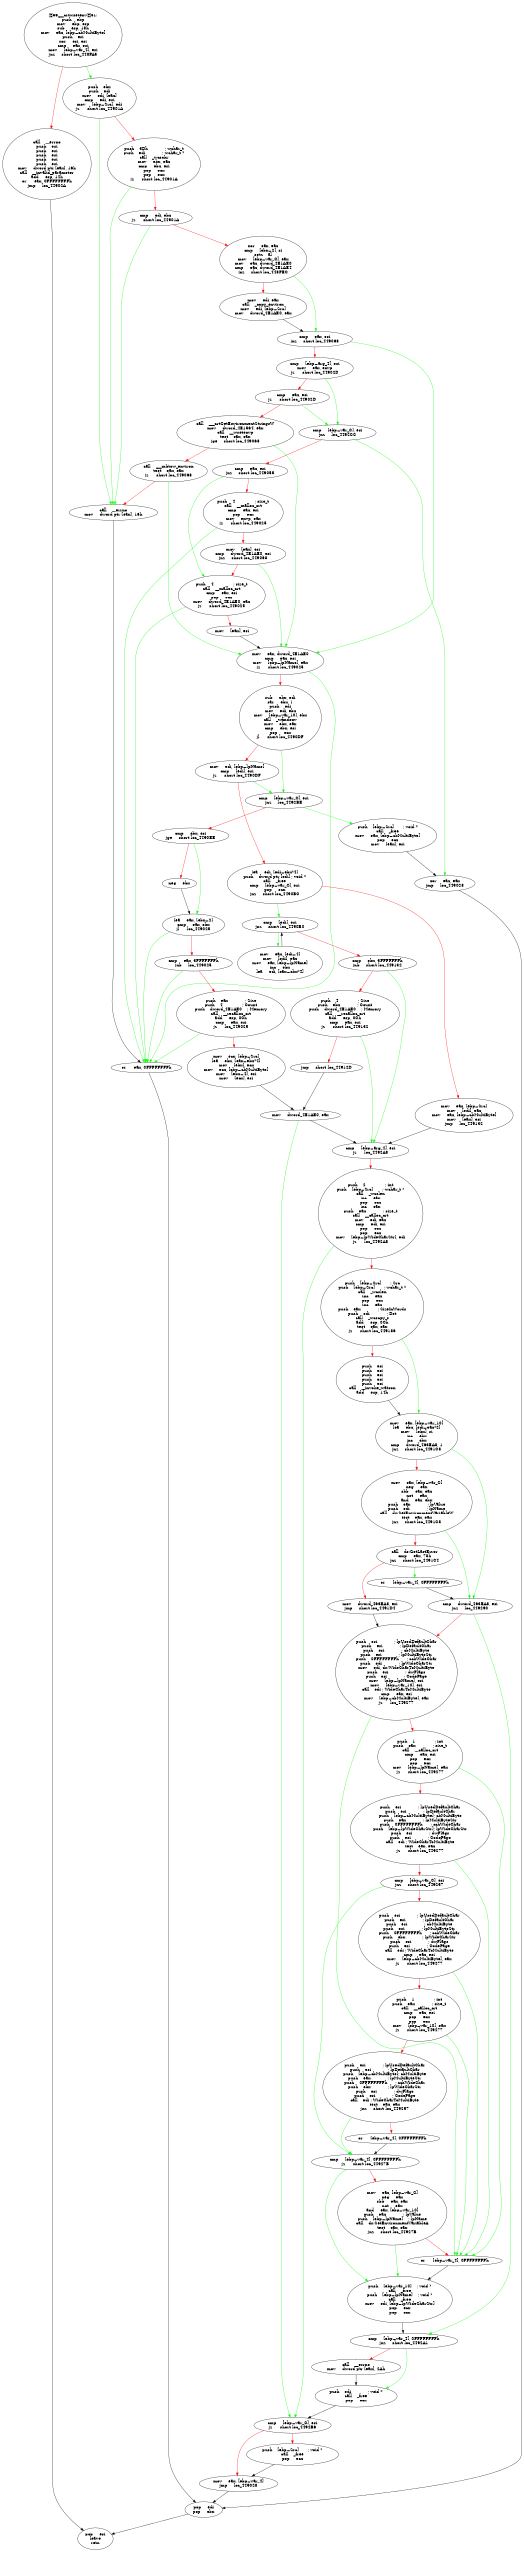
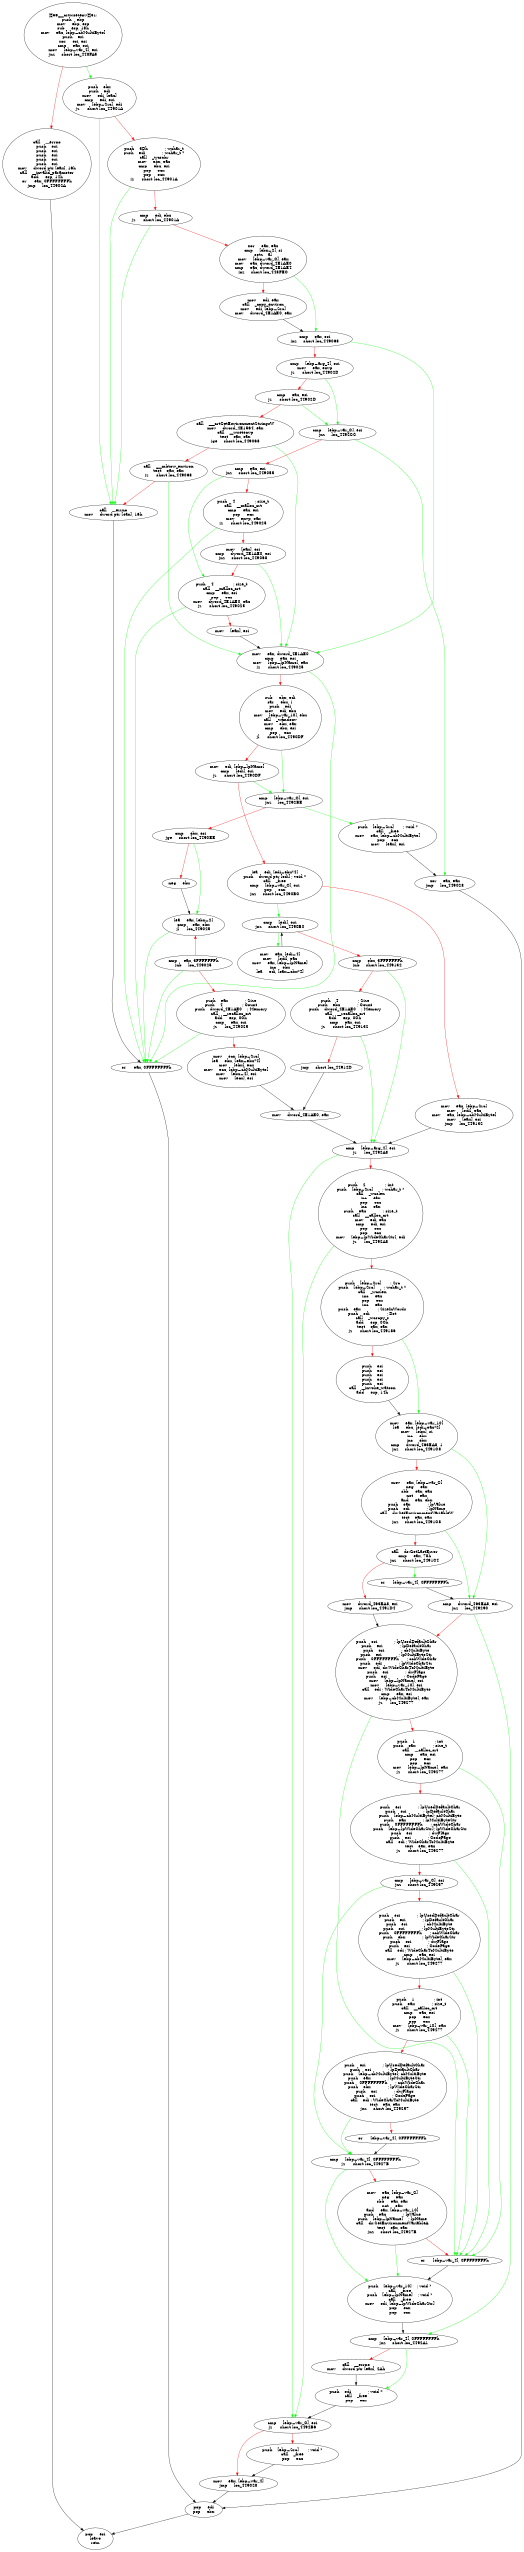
edge "lea     eax, [ebx+2] cmp     eax, ebx jl      loc_449025" -> "cmp     eax, 3FFFFFFFh jnb     loc_449025": reversed
edge "mov     dword_4E1AE0, eax" -> "cmp     [ebp+var_C], esi jz      short loc_4492B6": now "cmp     [ebp+arg_4], esi jz      loc_4492A8" -> "cmp     [ebp+var_C], esi jz      short loc_4492B6"
